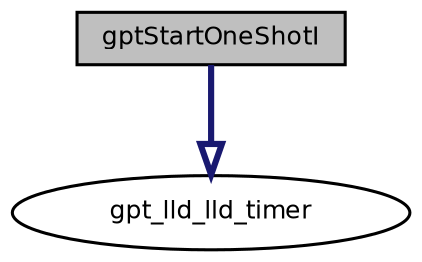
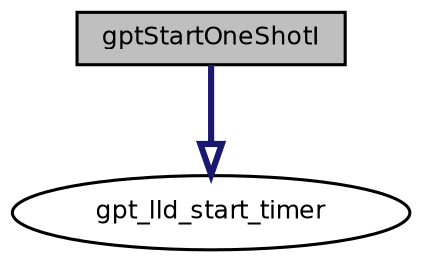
node "gpt_lld_lld_timer": label "gpt_lld_lld_timer" -> "gpt_lld_start_timer"
